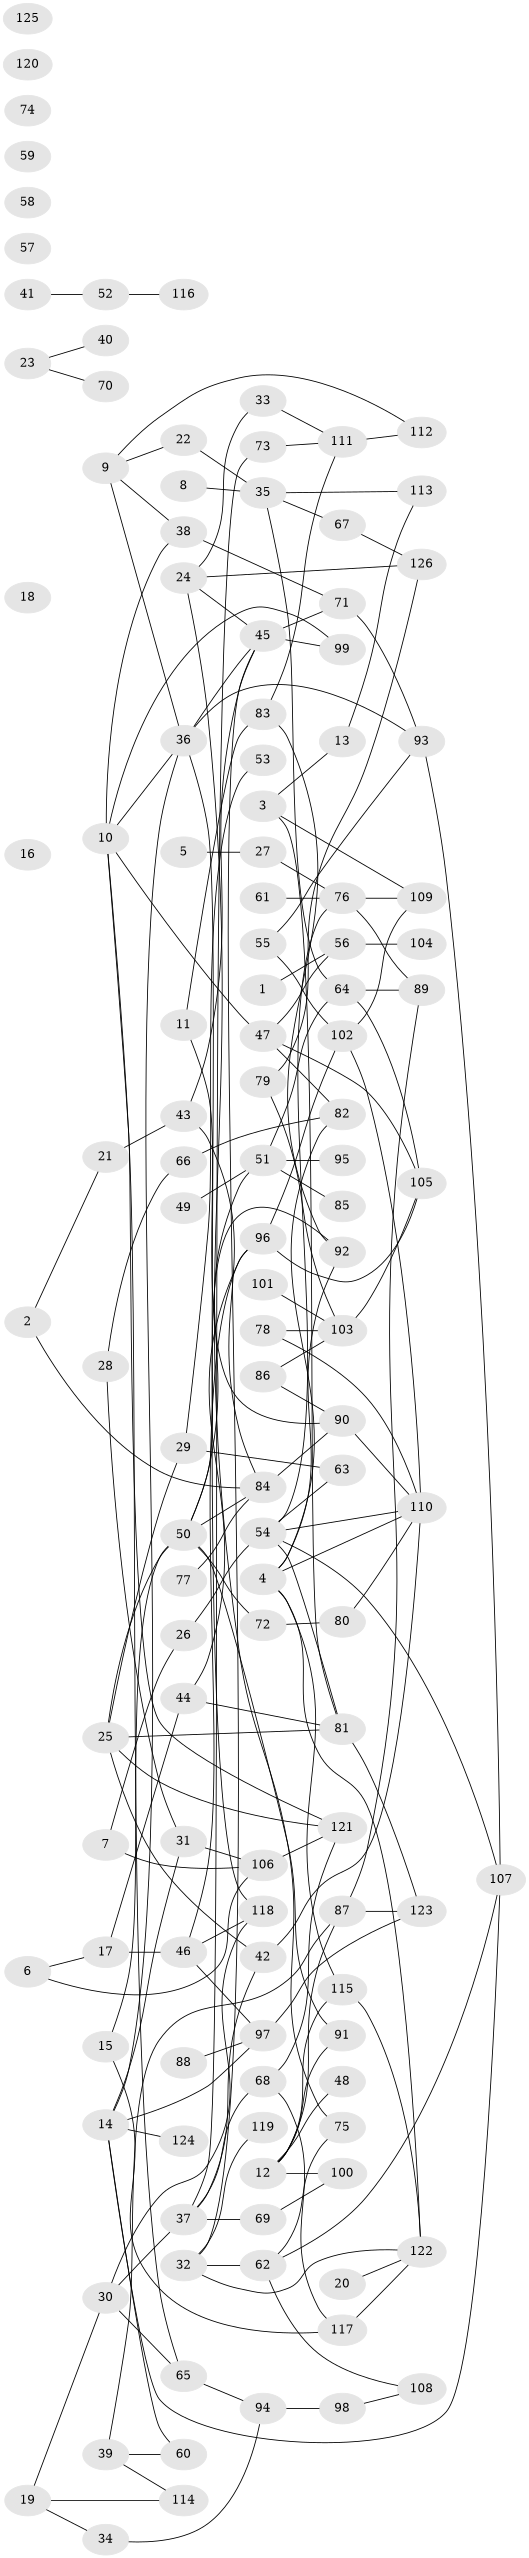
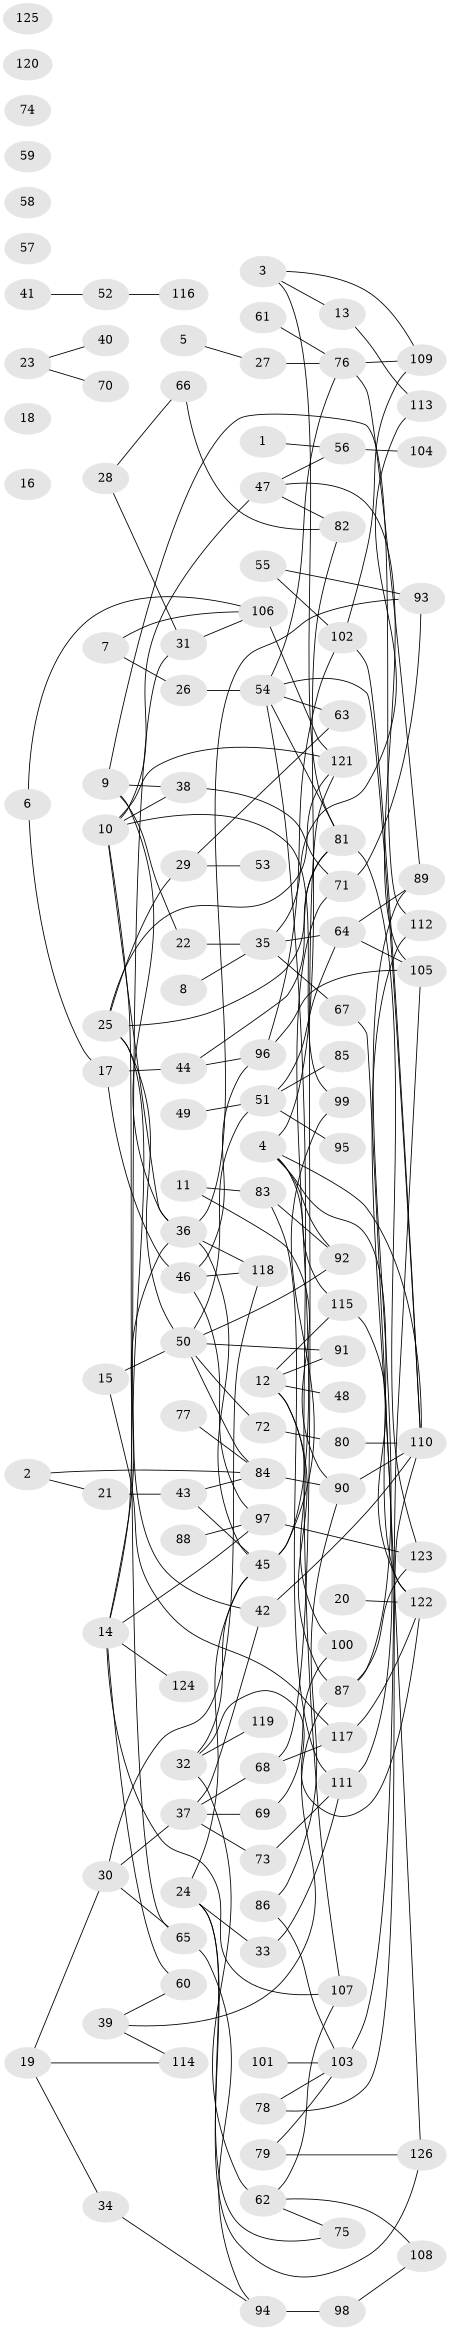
edge "93" -- "107": removed
